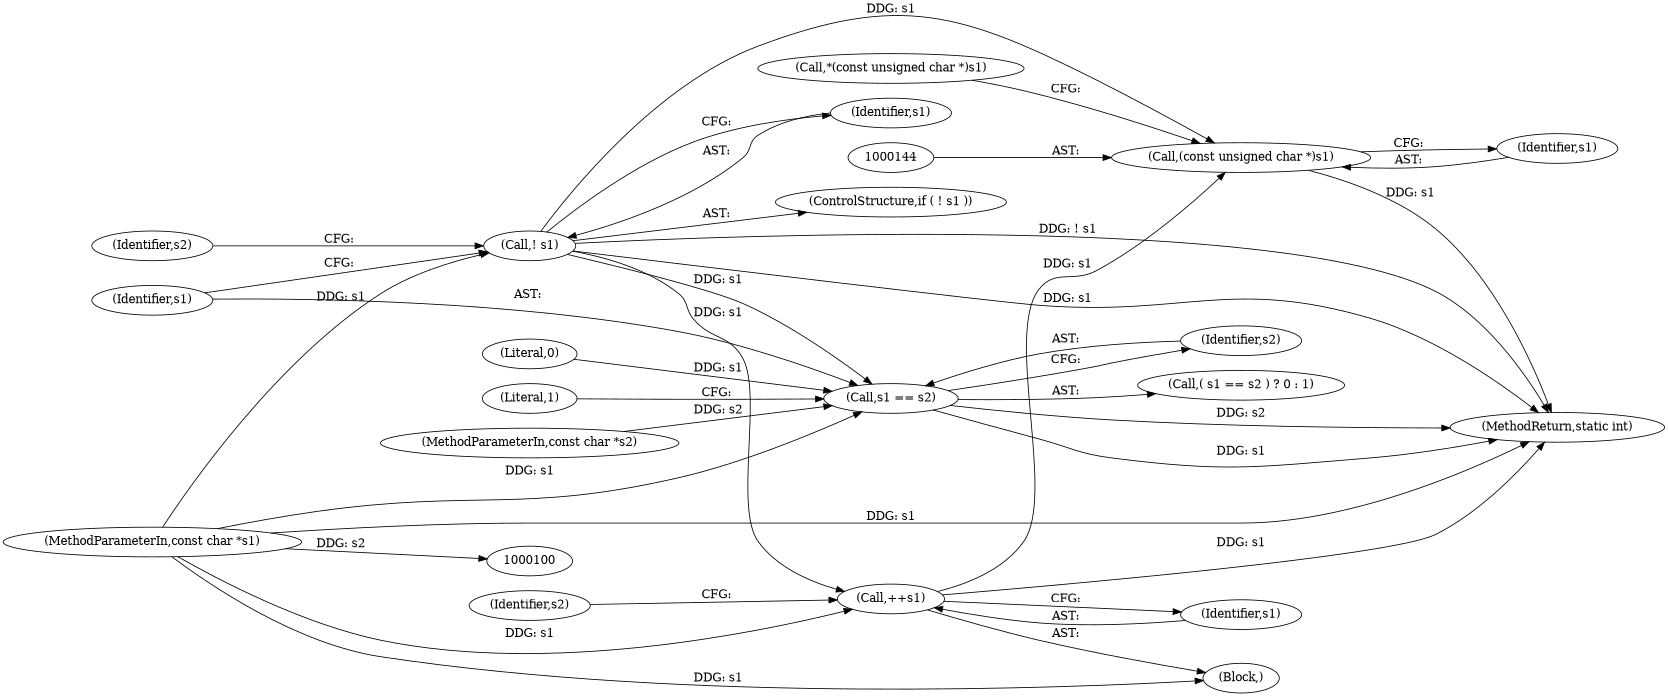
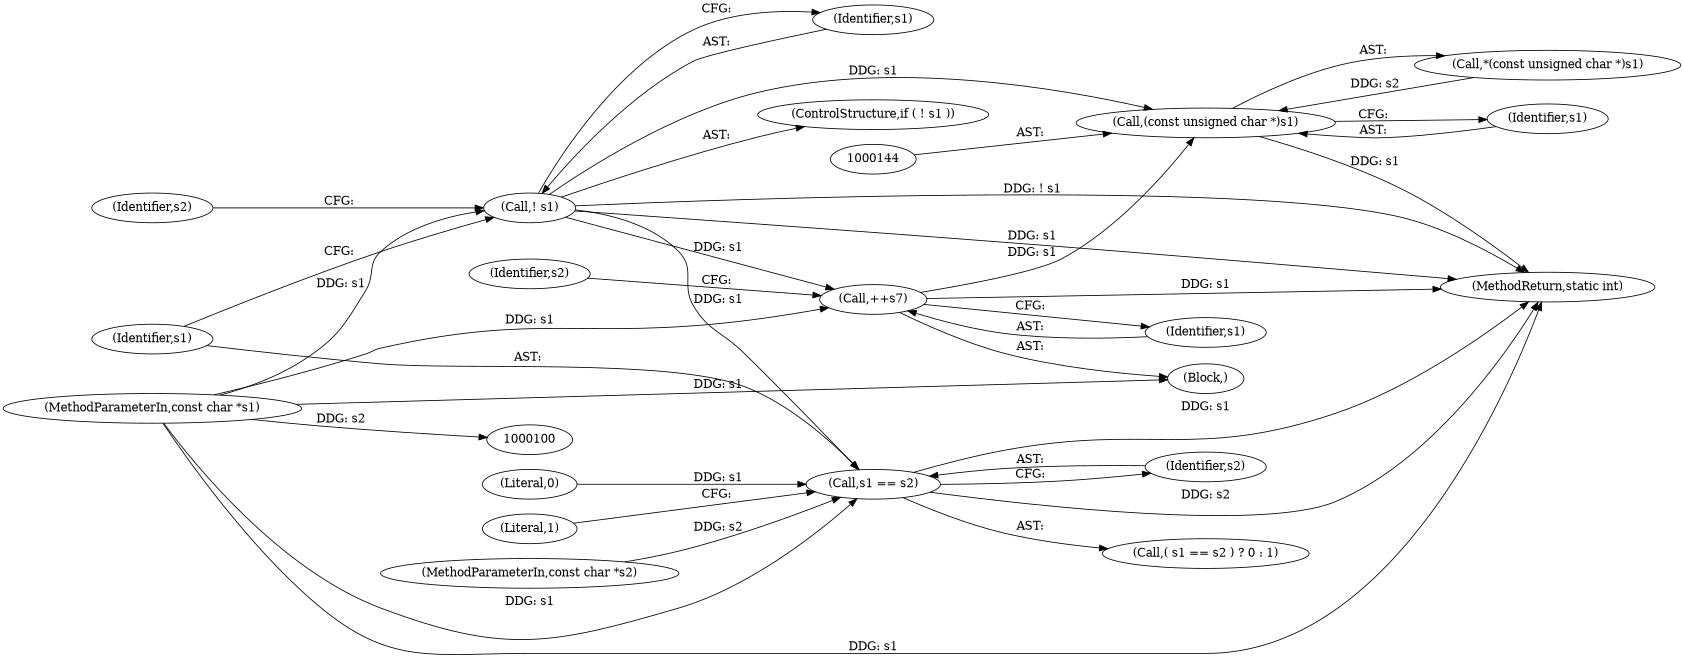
edge "(Call,(const unsigned char *)s1)" -> "(Call,*(const unsigned char *)s1)": added, label "AST:"
edge "(Call,*(const unsigned char *)s1)" -> "(Call,(const unsigned char *)s1)": label "CFG: " -> "DDG: s2"
node "(Call,++s1)": label "(Call,++s1)" -> "(Call,++s7)"
